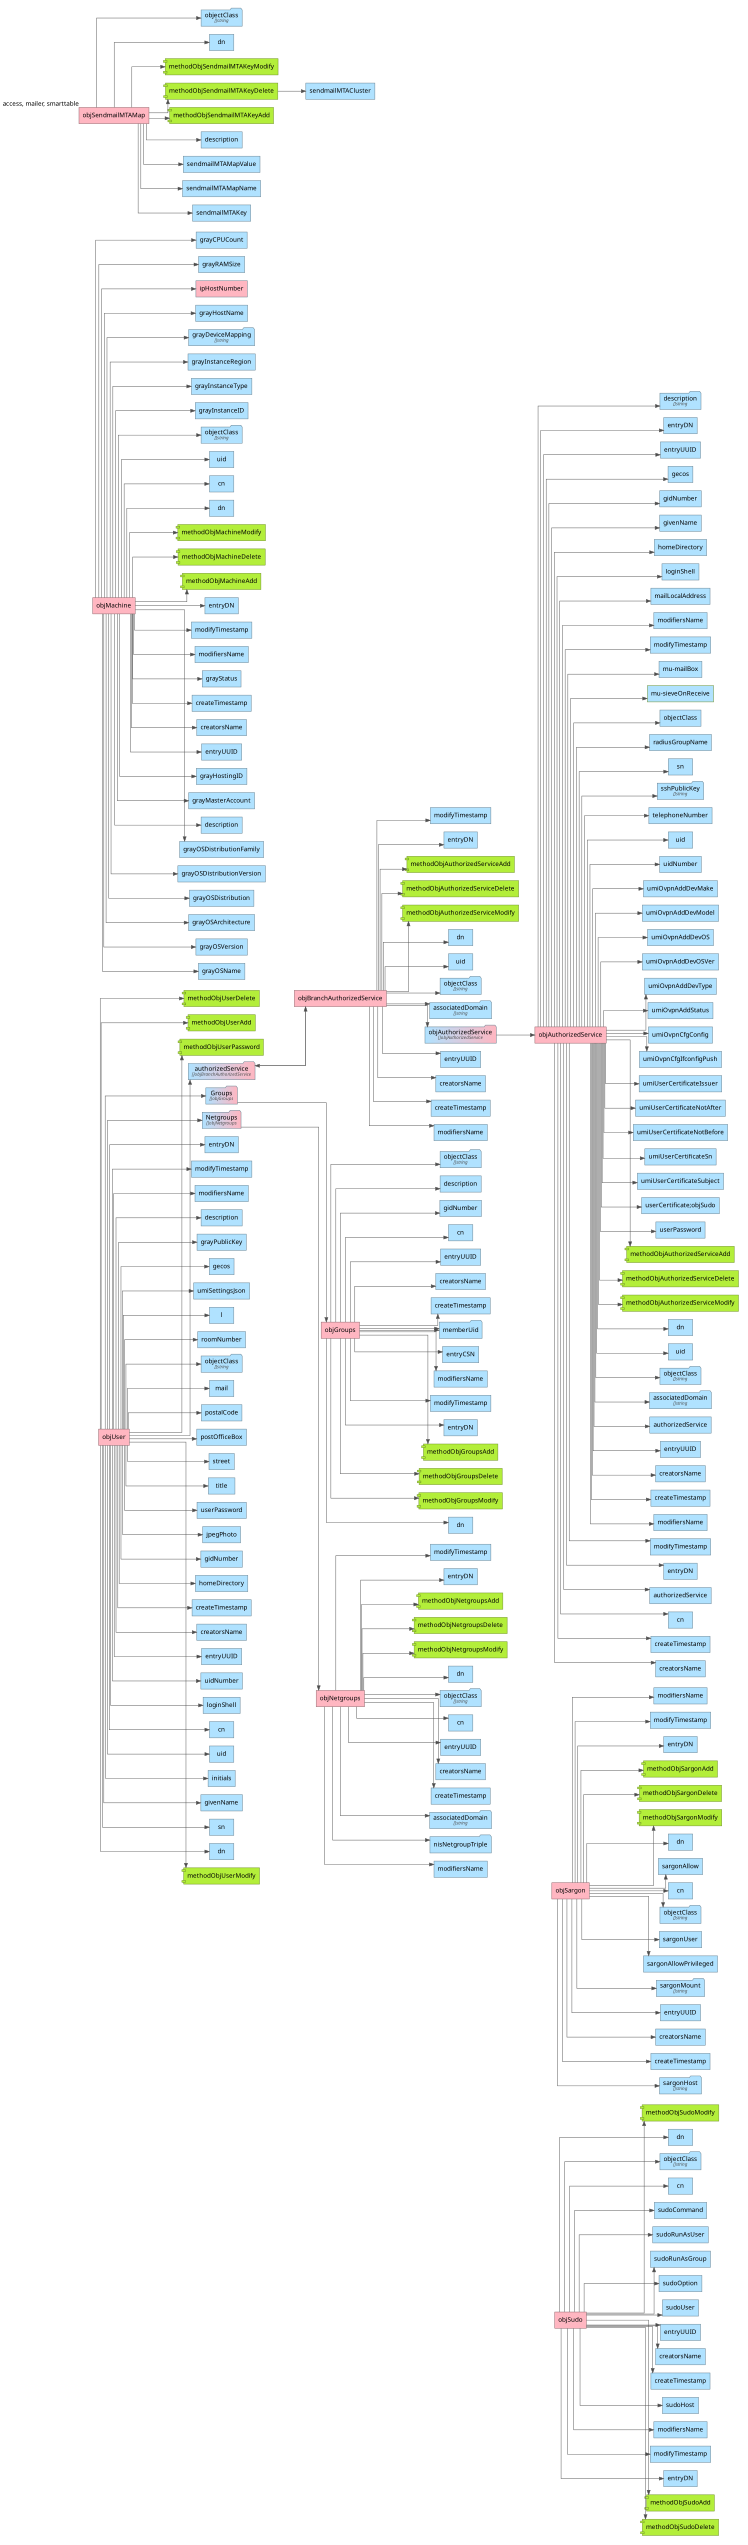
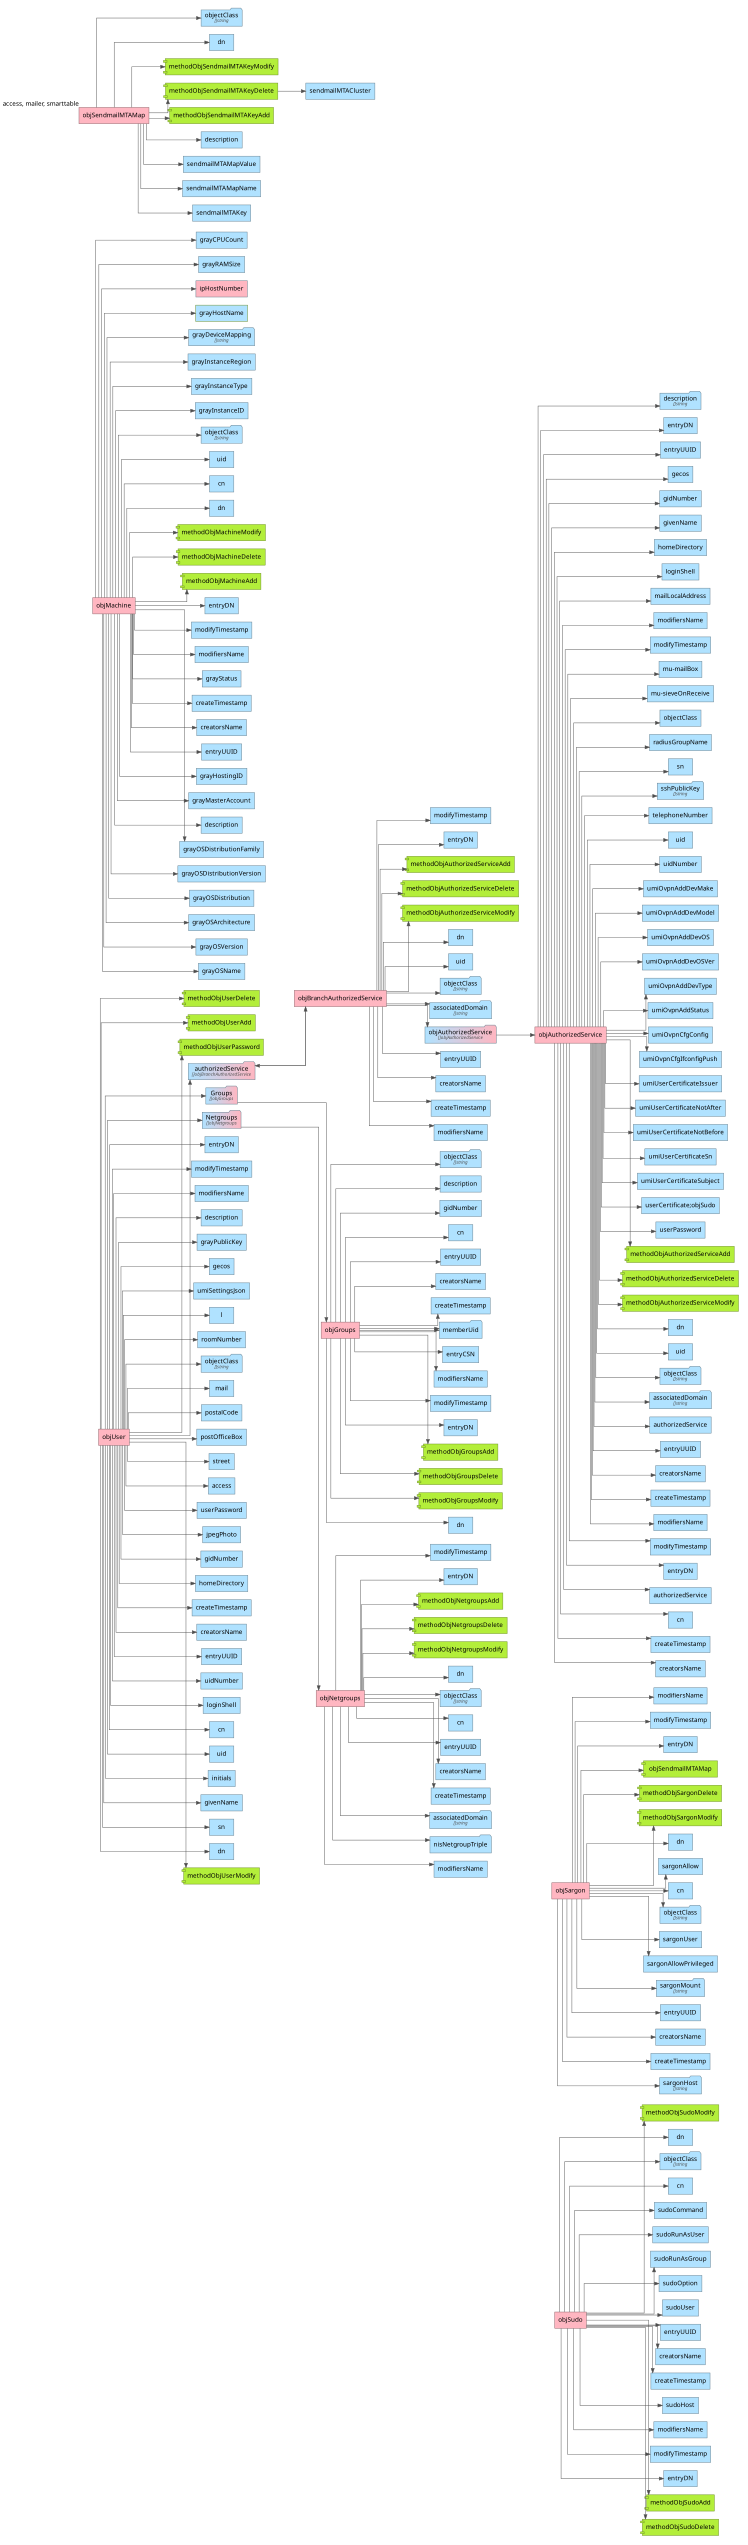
node "grayHostName": color lightskyblue4 -> olivedrab4
node "mu-sieveOnReceive": color olivedrab4 -> lightskyblue4
node "title": label "title" -> "access"
node "methodObjSargonAdd": label "methodObjSargonAdd" -> "objSendmailMTAMap"
